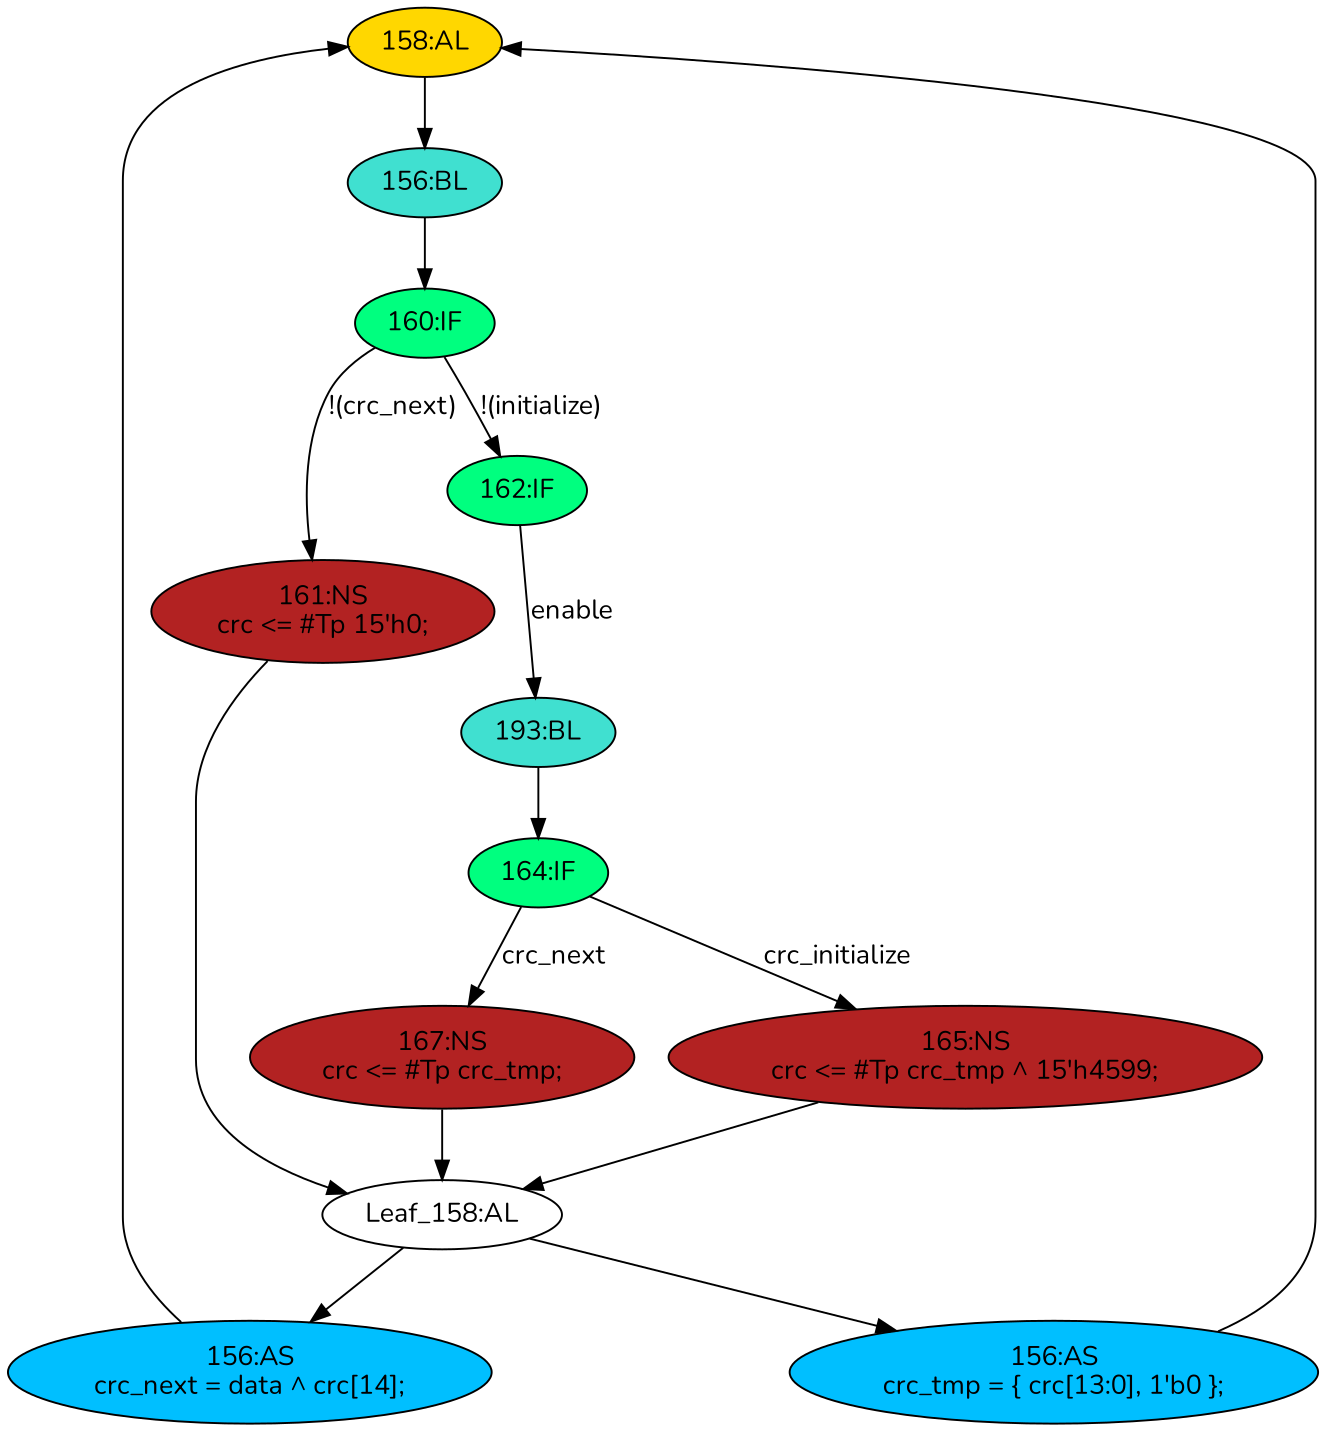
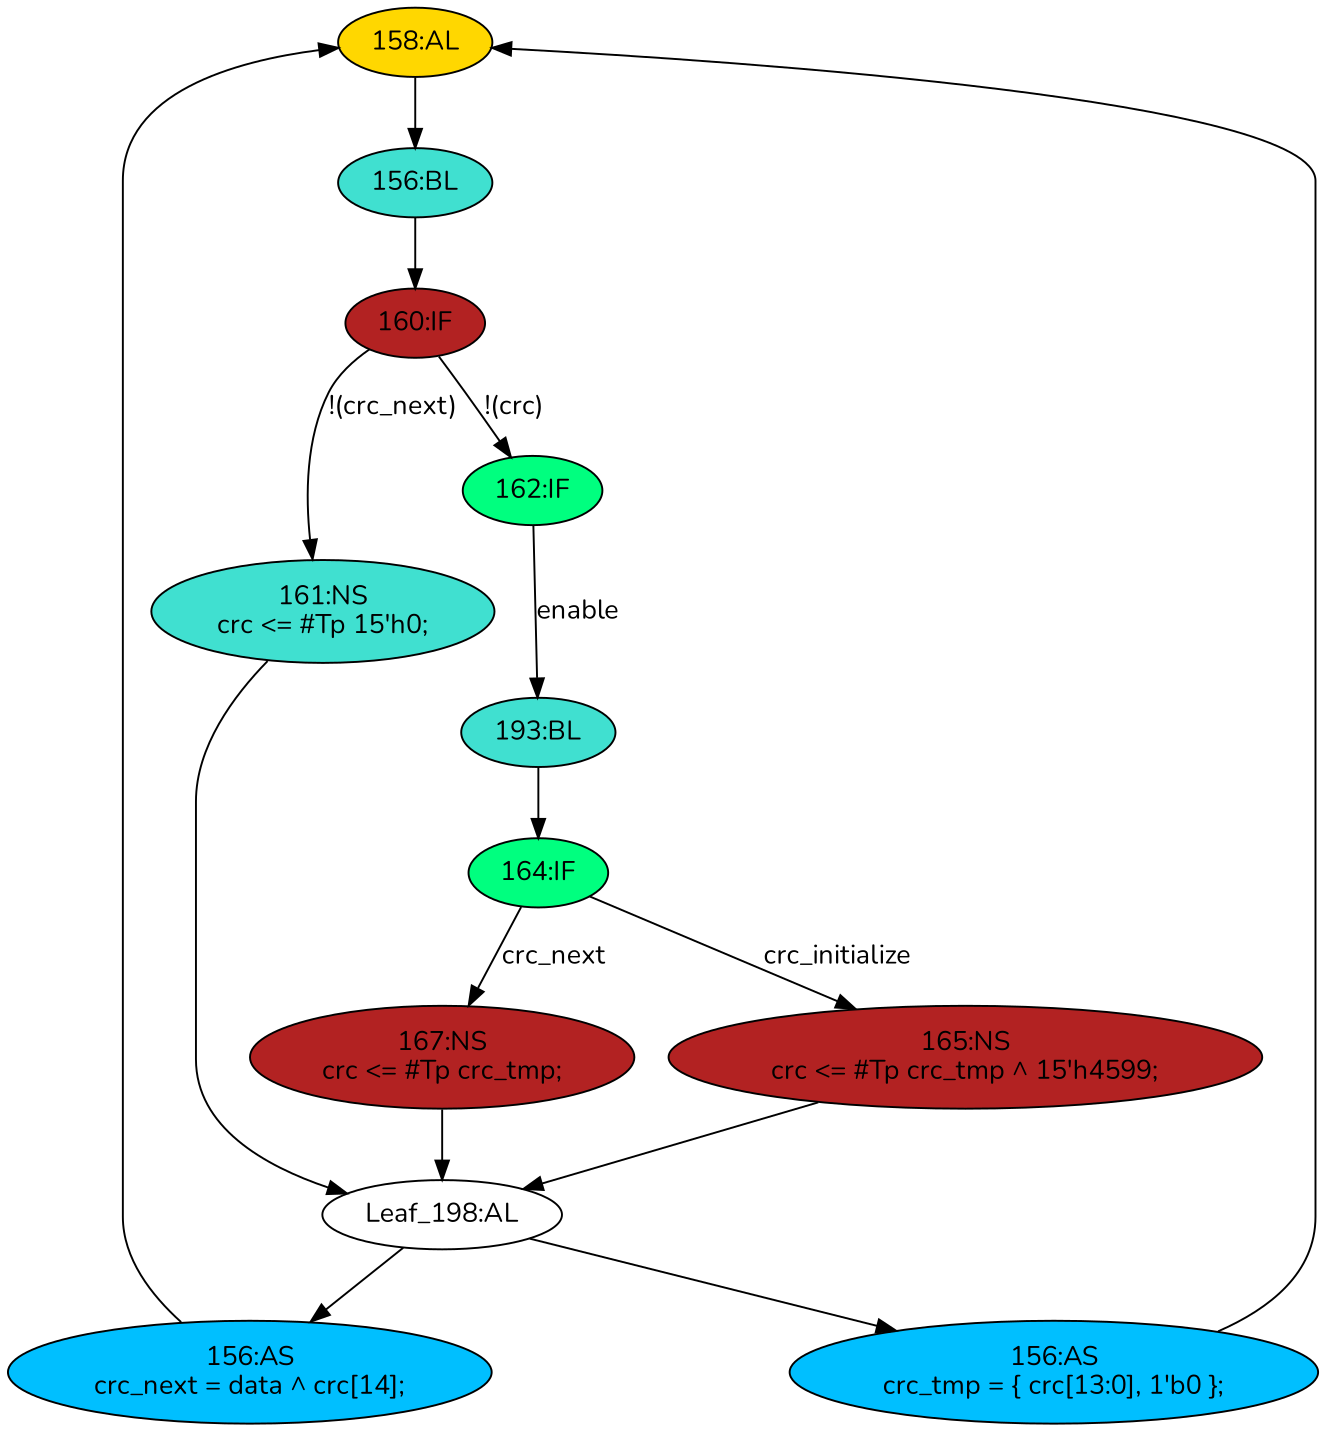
node "160:IF": fillcolor springgreen -> firebrick
edge "160:IF" -> "162:IF": label "!(initialize)" -> "!(crc)"
node "161:NS crc <= #Tp 15'h0;": fillcolor firebrick -> turquoise
node "Leaf_158:AL": label "Leaf_158:AL" -> "Leaf_198:AL"
